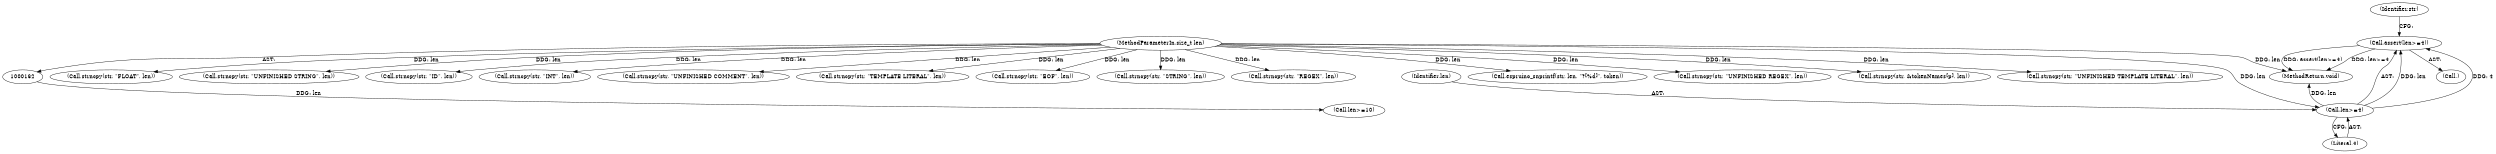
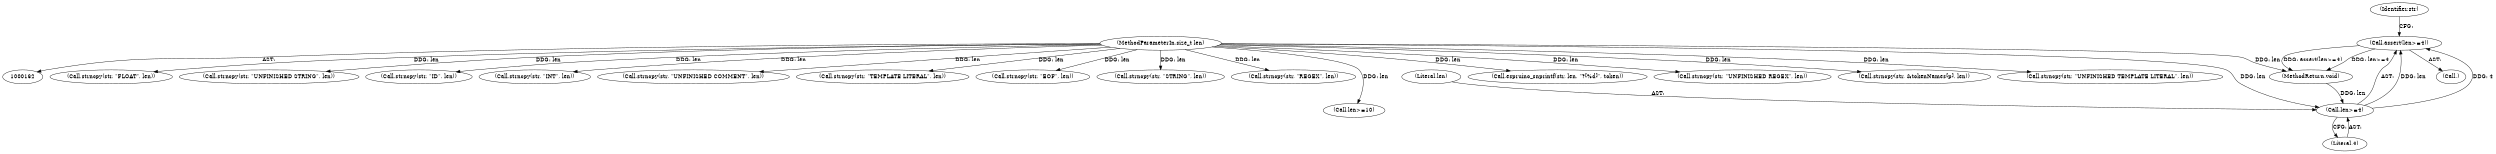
node "(Identifier,len)": label "(Identifier,len)" -> "(Literal,len)"
edge "(Call,len>=4)" -> "(MethodReturn,void)": reversed
edge "1000162" -> "(Call,len>=10)": now "(MethodParameterIn,size_t len)" -> "(Call,len>=10)"
